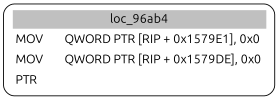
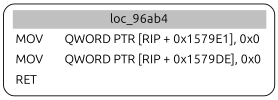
node "loc_96ab4": text "PTR" -> "RET"
